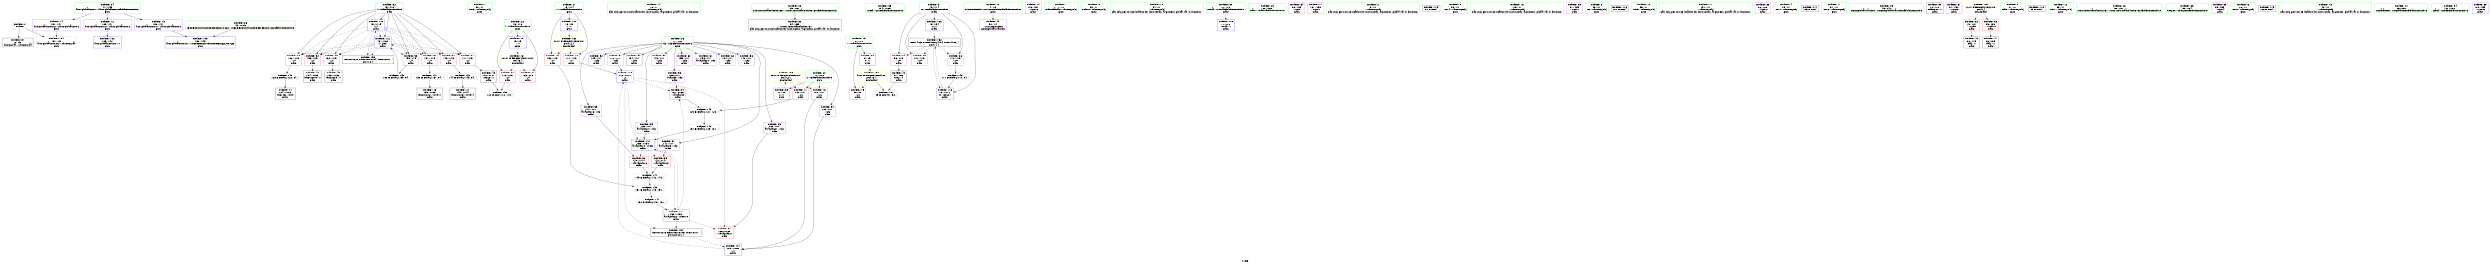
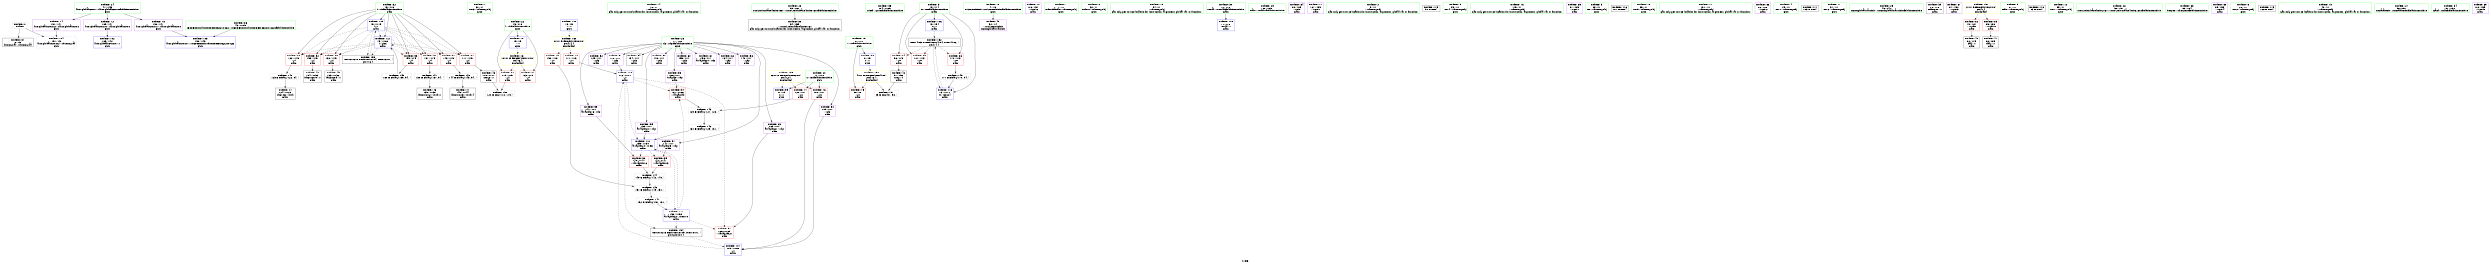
node "NodeID: 21": removed
edge "NodeID: 99" -> "NodeID: 159": reversed
